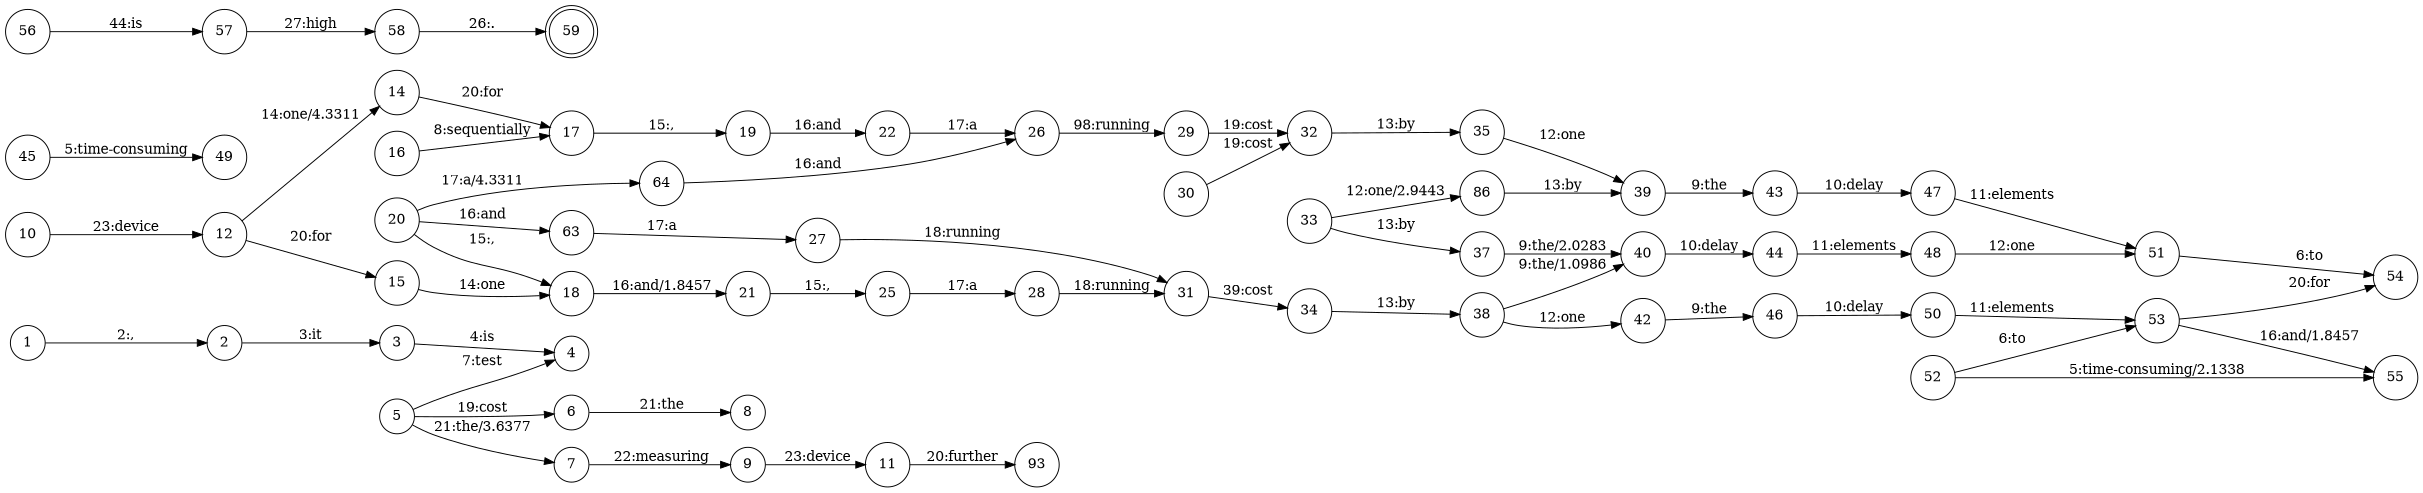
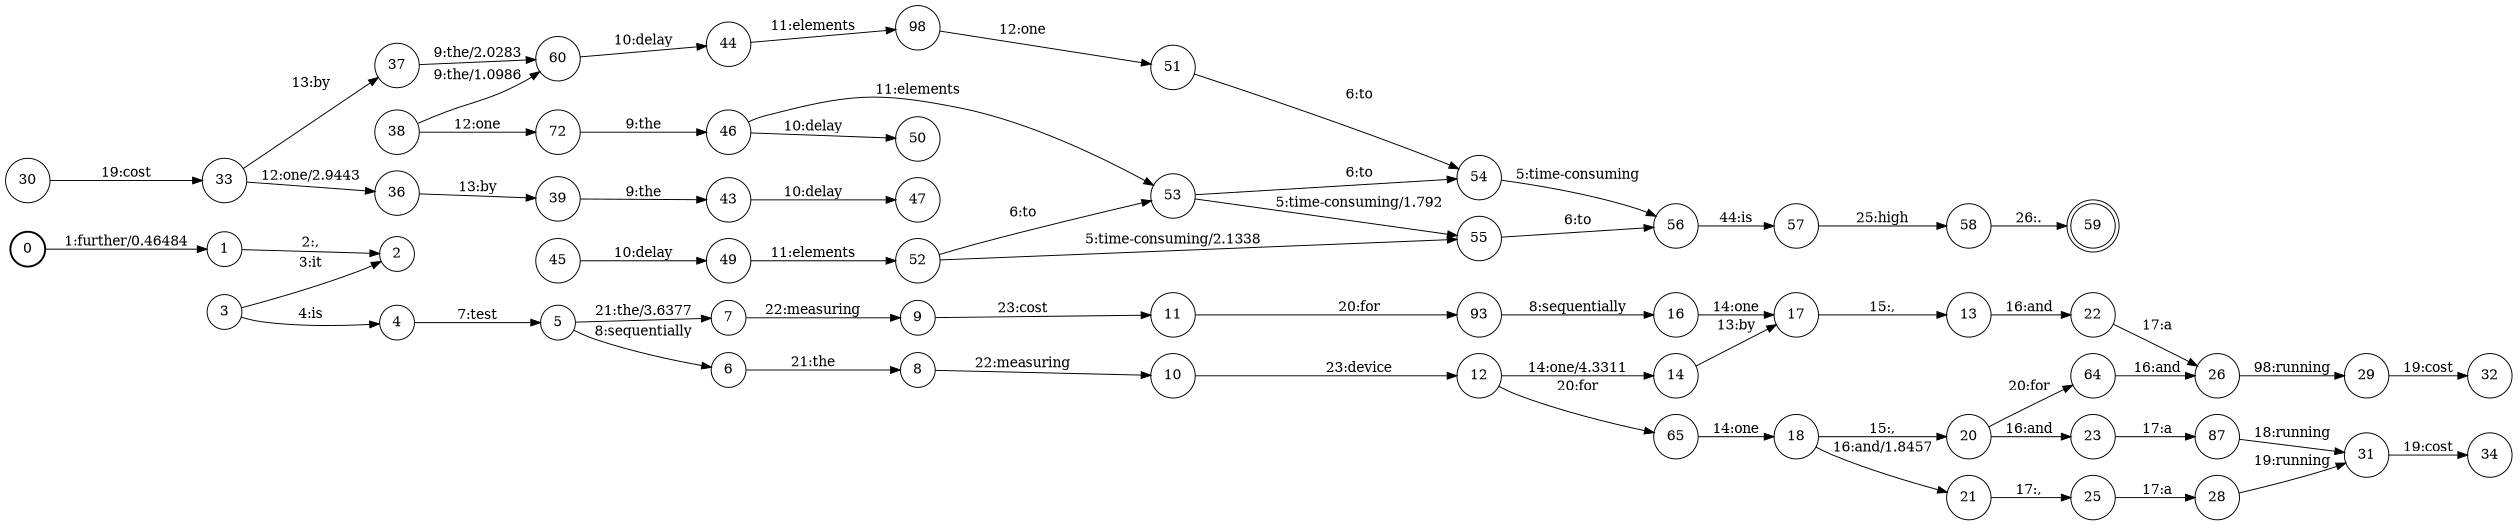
edge "57" -> "58": label "27:high" -> "25:high"
edge "14" -> "17": label "20:for" -> "13:by"
edge "16" -> "17": label "8:sequentially" -> "14:one"
node "35": removed
node "19": label "19" -> "13"
edge "45" -> "49": label "5:time-consuming" -> "10:delay"
edge "30" -> "32": now "30" -> "33"
edge "20" -> "64": label "17:a/4.3311" -> "20:for"
node "86": label "86" -> "36"
edge "54" -> "56": added, label "5:time-consuming"
edge "47" -> "51": removed, label "11:elements"
node "63": label "63" -> "23"
edge "55" -> "56": added, label "6:to"
node "27": label "27" -> "87"
node "0": added
node "40": label "40" -> "60"
node "48": label "48" -> "98"
edge "49" -> "52": added, label "11:elements"
edge "20" -> "18": reversed
node "15": label "15" -> "65"
edge "53" -> "54": label "20:for" -> "6:to"
edge "21" -> "25": label "15:," -> "17:,"
edge "28" -> "31": label "18:running" -> "19:running"
edge "31" -> "34": label "39:cost" -> "19:cost"
edge "34" -> "38": removed, label "13:by"
edge "93" -> "16": added, label "8:sequentially"
edge "50" -> "53": now "46" -> "53"
node "42": label "42" -> "72"
edge "53" -> "55": label "16:and/1.8457" -> "5:time-consuming/1.792"
edge "2" -> "3": reversed
edge "8" -> "10": added, label "22:measuring"
edge "5" -> "4": reversed
edge "5" -> "6": label "19:cost" -> "8:sequentially"
edge "9" -> "11": label "23:device" -> "23:cost"
edge "11" -> "93": label "20:further" -> "20:for"
